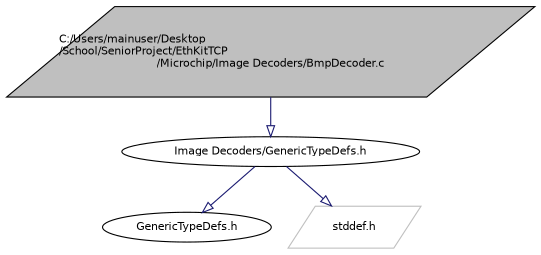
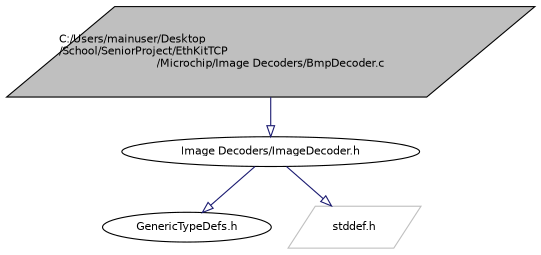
node "Image Decoders/GenericTypeDefs.h": label "Image Decoders/GenericTypeDefs.h" -> "Image Decoders/ImageDecoder.h"
